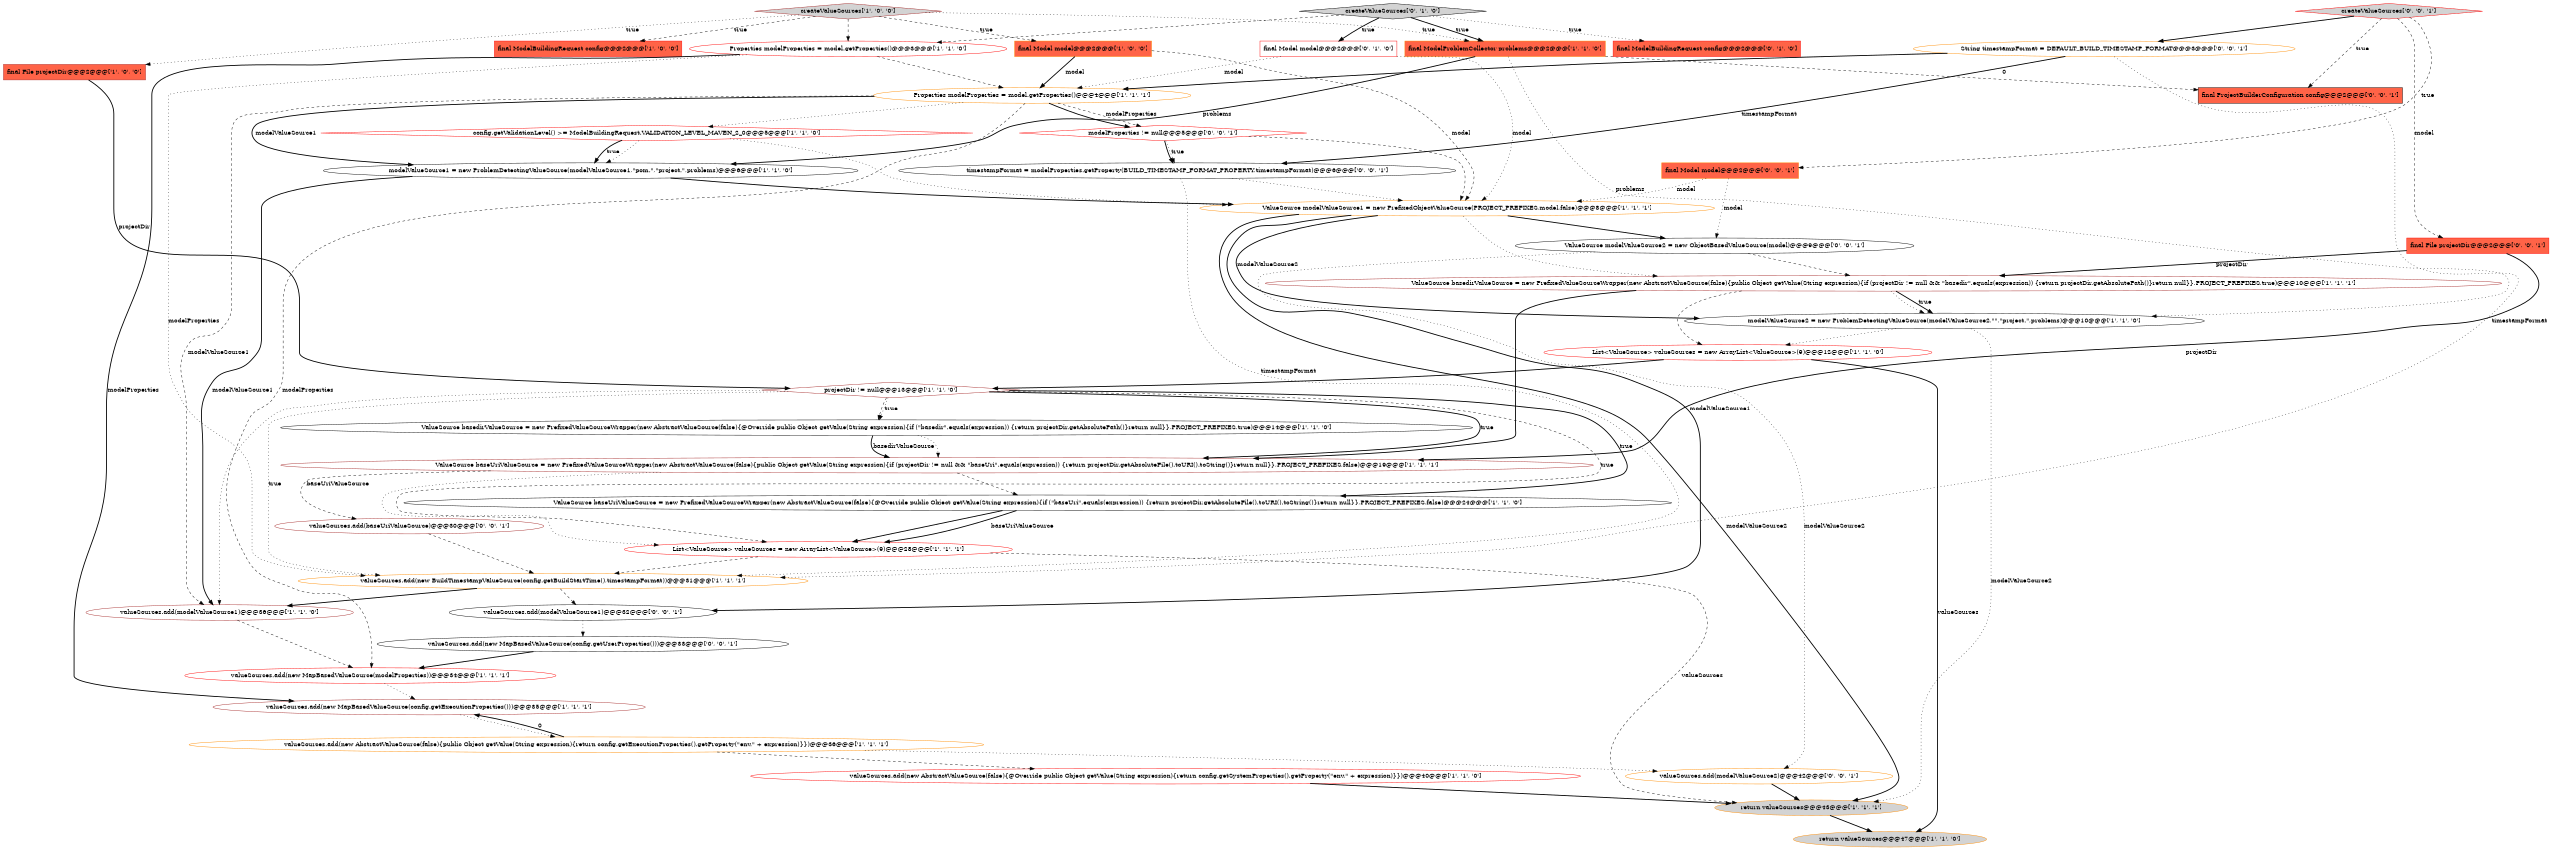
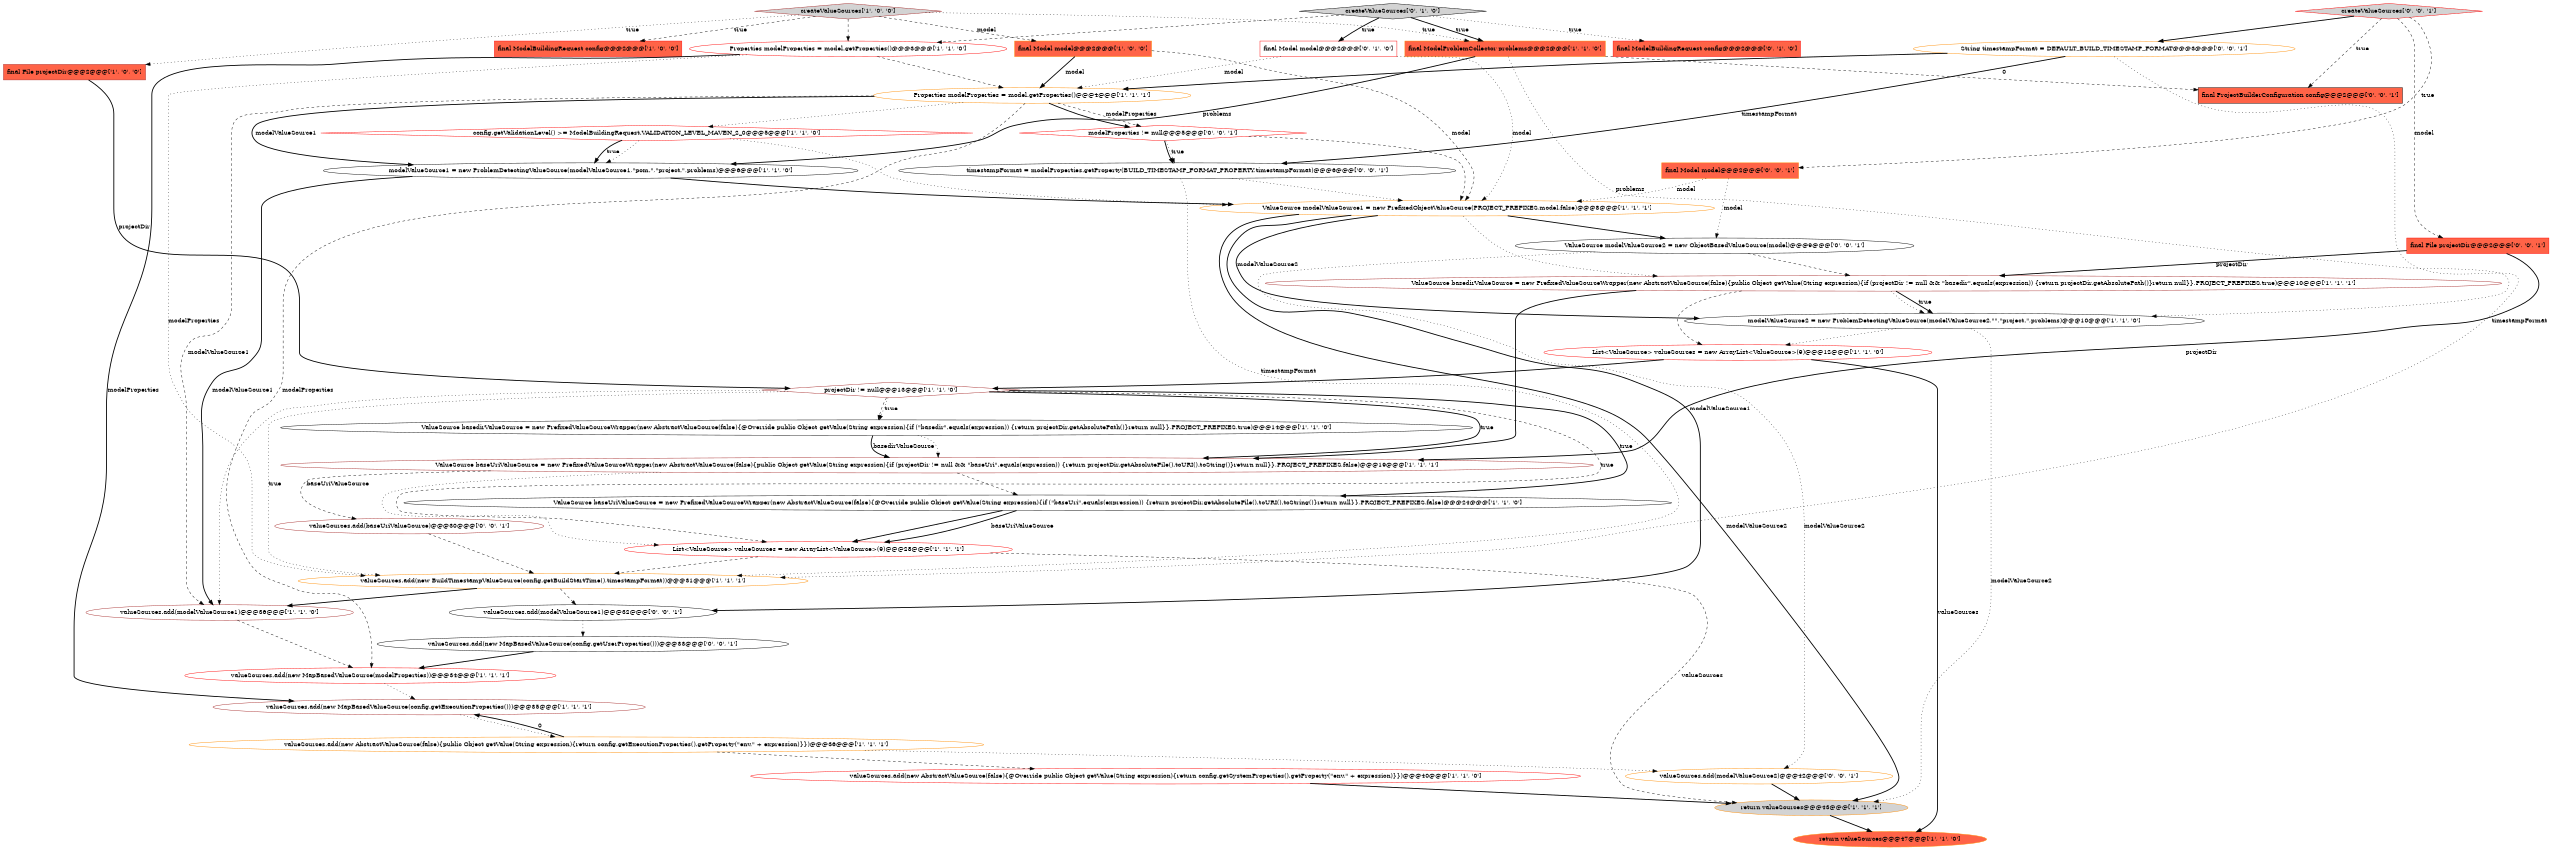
edge "createValueSources['1', '0', '0']" -> "final Model model@@@2@@@['1', '0', '0']": label "true" -> "model"
node "return valueSources@@@47@@@['1', '1', '0']": fillcolor lightgray -> tomato
